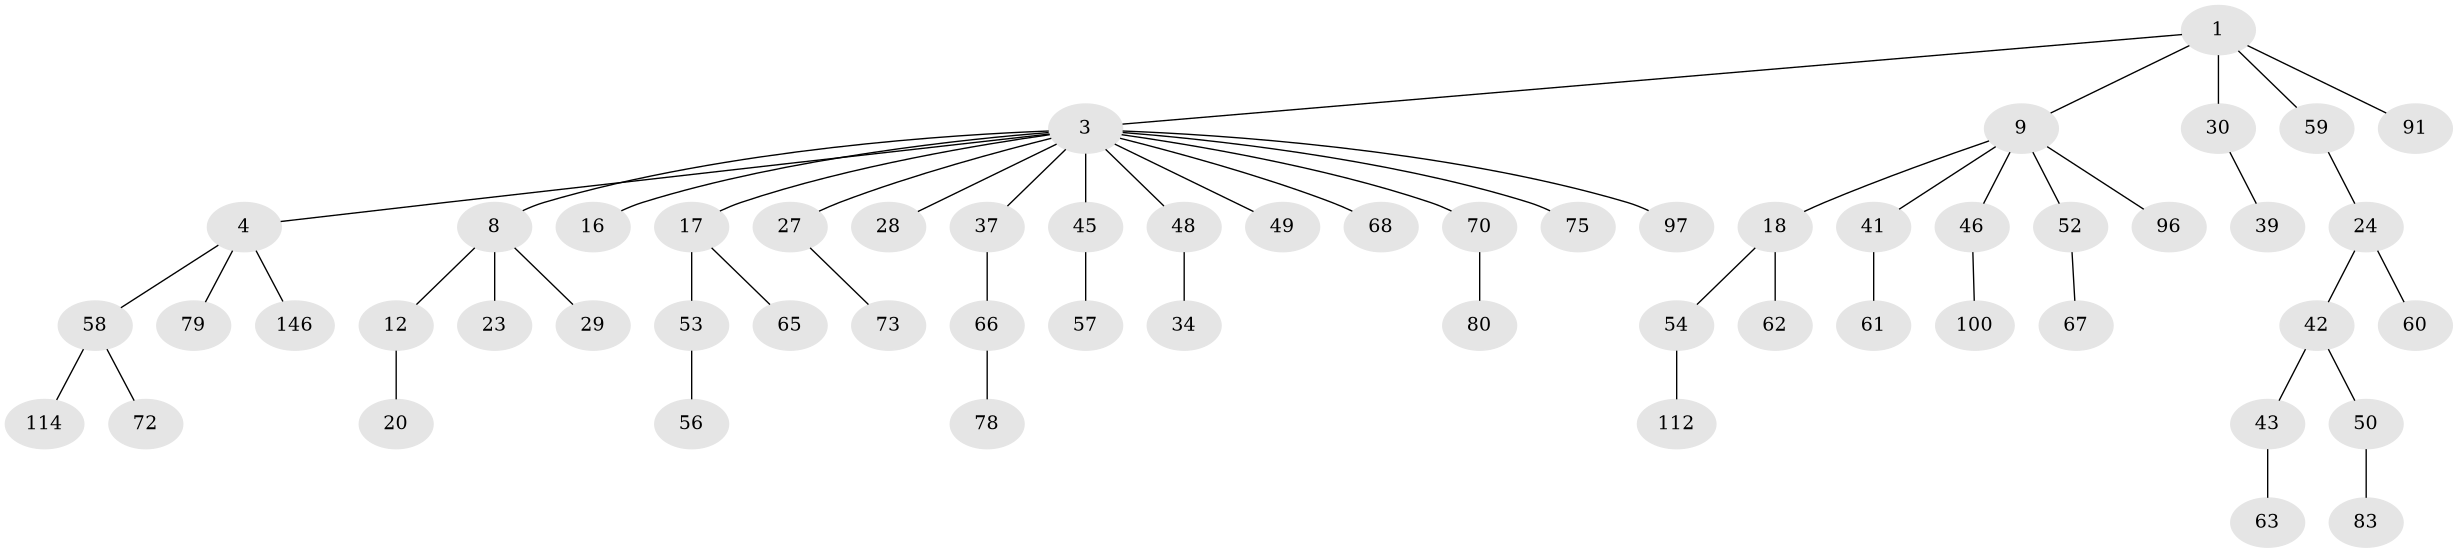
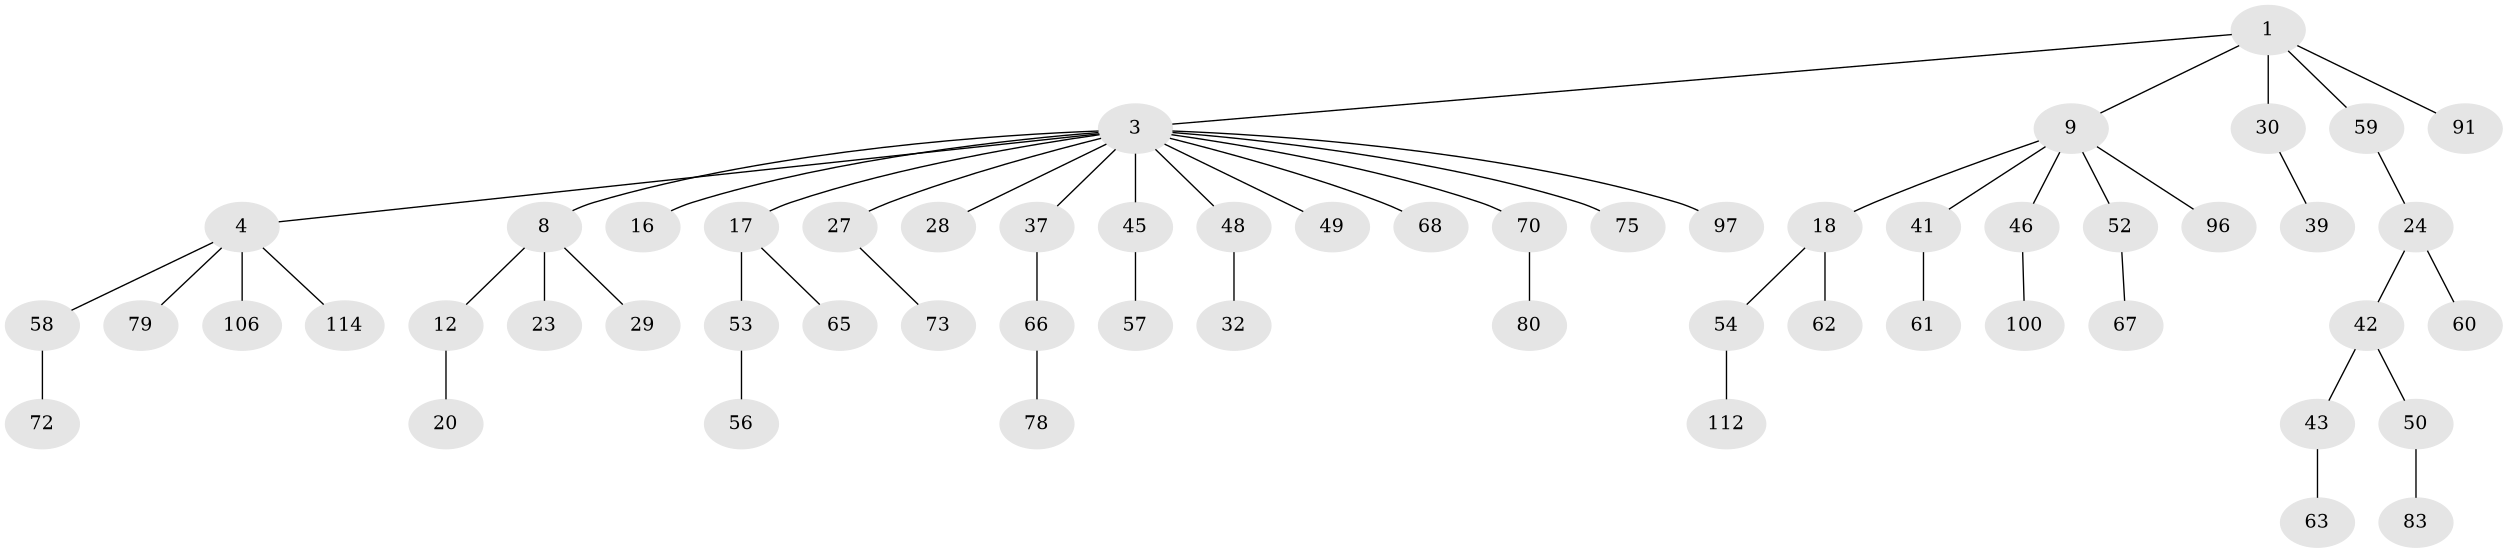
node "146": label "146" -> "106"
node "34": label "34" -> "32"
edge "58" -- "114": now "4" -- "114"
